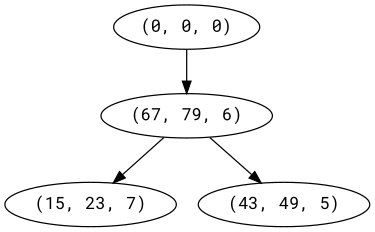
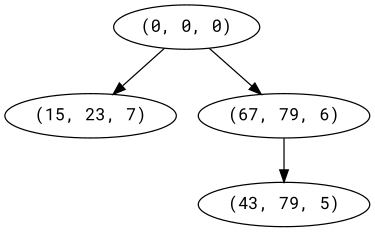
edge "(67, 79, 6)" -> "(15, 23, 7)": now "(0, 0, 0)" -> "(15, 23, 7)"
node "(43, 49, 5)": label "(43, 49, 5)" -> "(43, 79, 5)"
